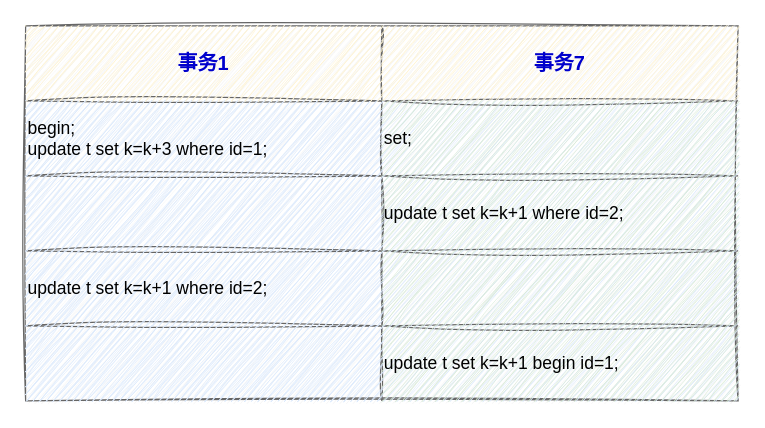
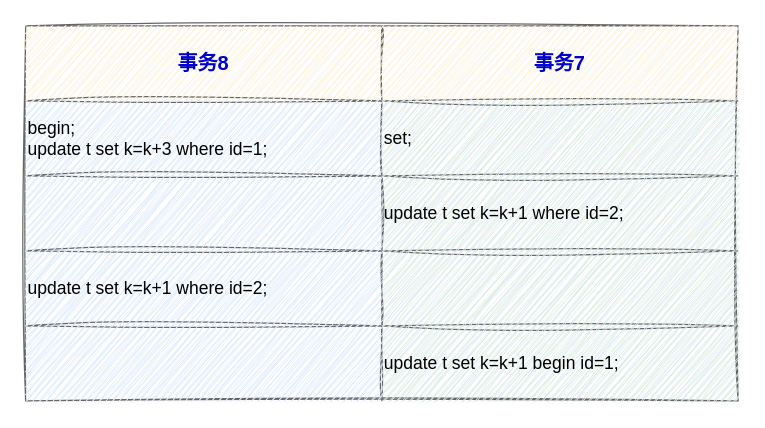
node "事务1": label "事务1" -> "事务8"
